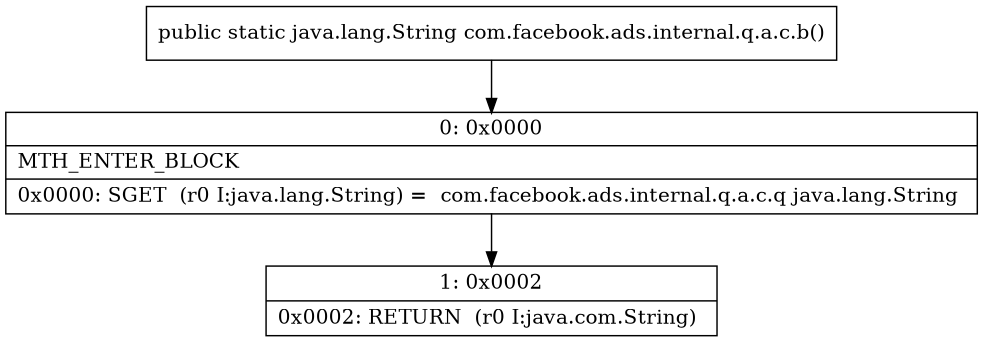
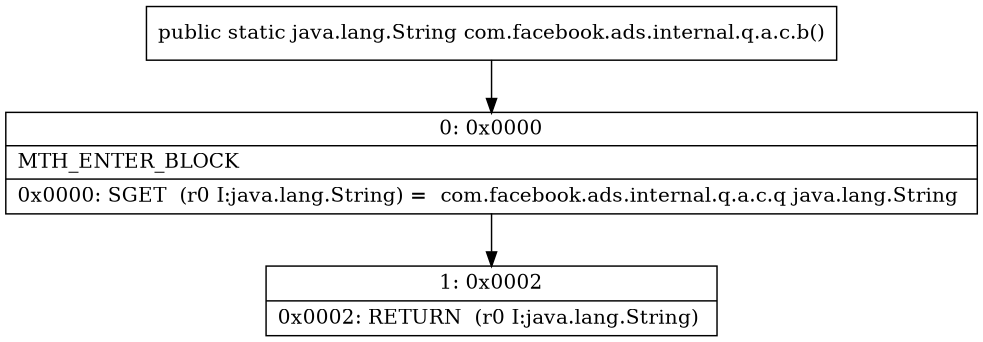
node "1: 0x0002": text "0x0002: RETURN  (r0 I:java.com.String)" -> "0x0002: RETURN  (r0 I:java.lang.String)"
